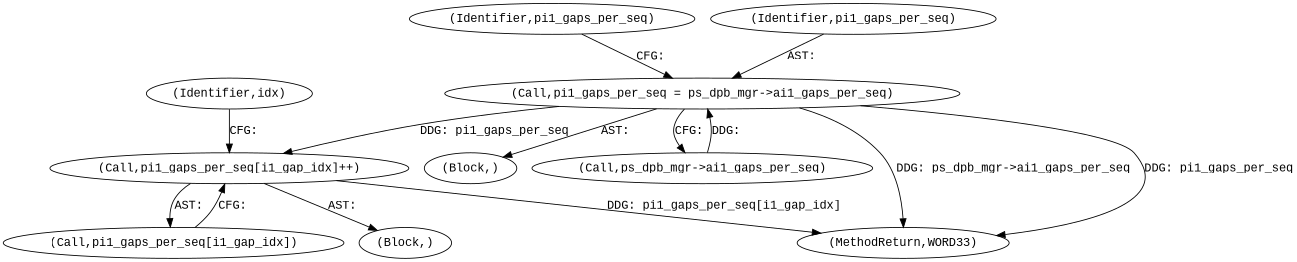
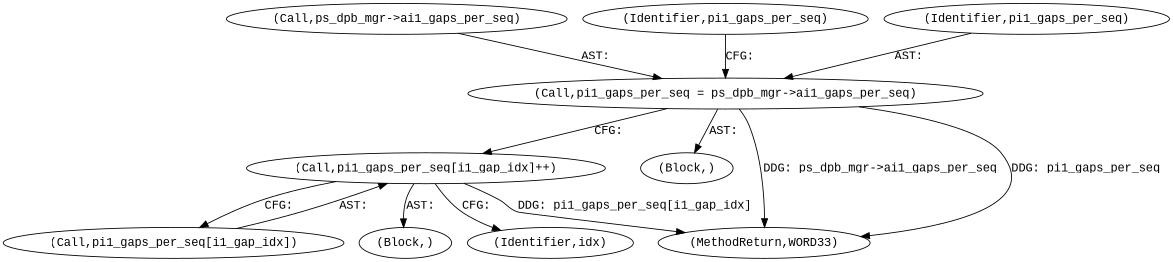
edge "(Identifier,idx)" -> "(Call,pi1_gaps_per_seq[i1_gap_idx]++)": reversed
edge "(Call,pi1_gaps_per_seq = ps_dpb_mgr->ai1_gaps_per_seq)" -> "(Call,ps_dpb_mgr->ai1_gaps_per_seq)": removed, label "CFG:"
edge "(Call,pi1_gaps_per_seq = ps_dpb_mgr->ai1_gaps_per_seq)" -> "(Call,pi1_gaps_per_seq[i1_gap_idx]++)": label "DDG: pi1_gaps_per_seq" -> "CFG: "
edge "(Call,ps_dpb_mgr->ai1_gaps_per_seq)" -> "(Call,pi1_gaps_per_seq = ps_dpb_mgr->ai1_gaps_per_seq)": label "DDG: " -> "AST: "
edge "(Call,pi1_gaps_per_seq[i1_gap_idx]++)" -> "(Call,pi1_gaps_per_seq[i1_gap_idx])": label "AST: " -> "CFG: "
edge "(Call,pi1_gaps_per_seq[i1_gap_idx])" -> "(Call,pi1_gaps_per_seq[i1_gap_idx]++)": label "CFG: " -> "AST: "
